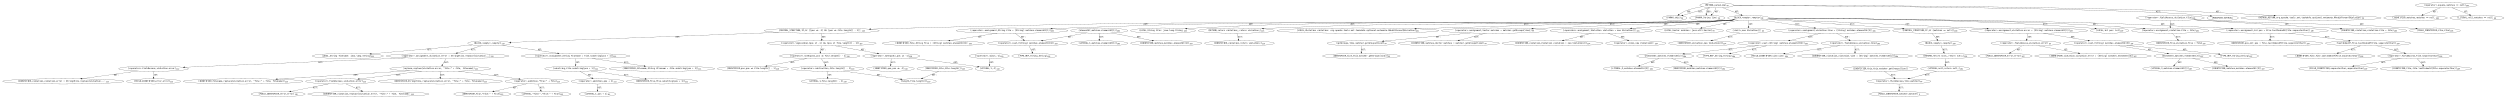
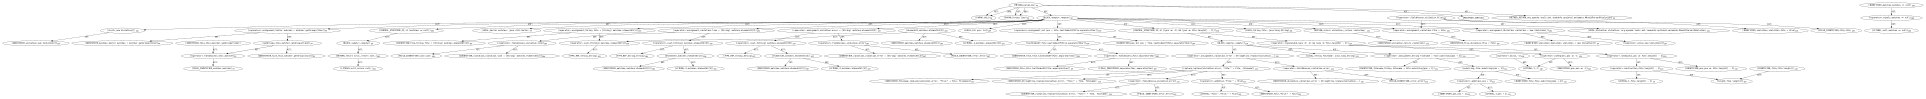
edge "(<operator>.equals,matches == null)" -> "(IDENTIFIER,matches,matches == null)": reversed
edge "(LITERAL,null,return null;)" -> "(<operator>.fieldAccess,this.matcher)": now "(getGroups,this.matcher.getGroups(line))" -> "(<operator>.fieldAccess,this.matcher)"
node "(IDENTIFIER,pos,pos + 1)": added
